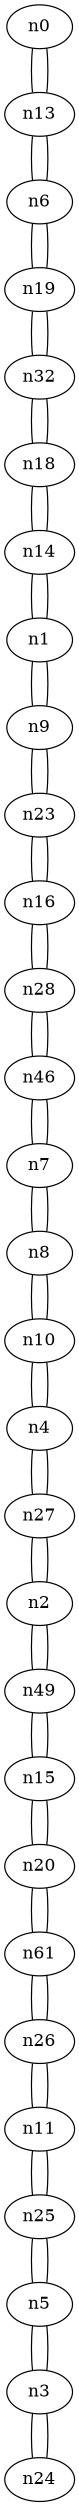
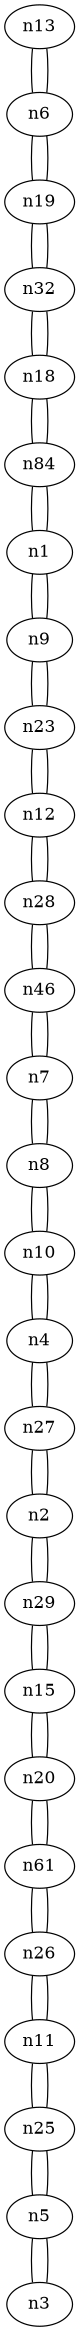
node "n0": removed
node "n14": label "n14" -> "n84"
node "n16": label "n16" -> "n12"
node "n49": label "n49" -> "n29"
node "n24": removed
